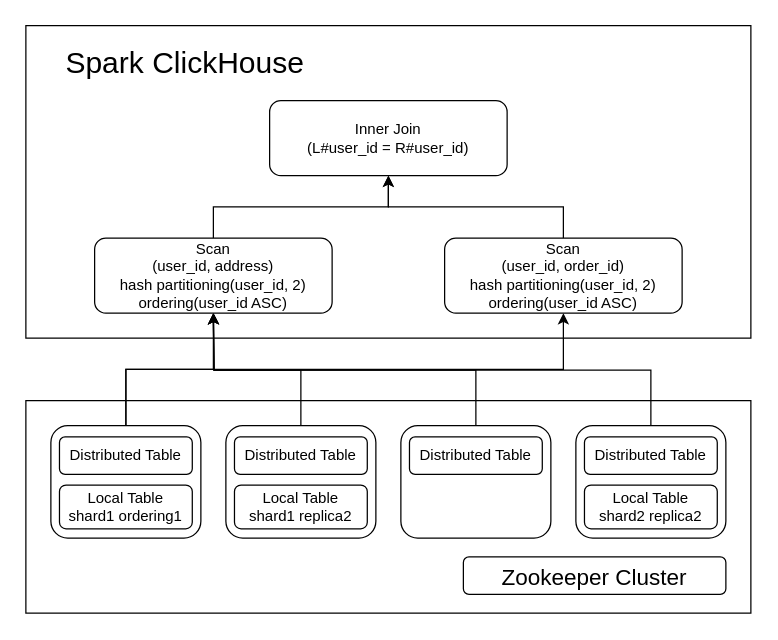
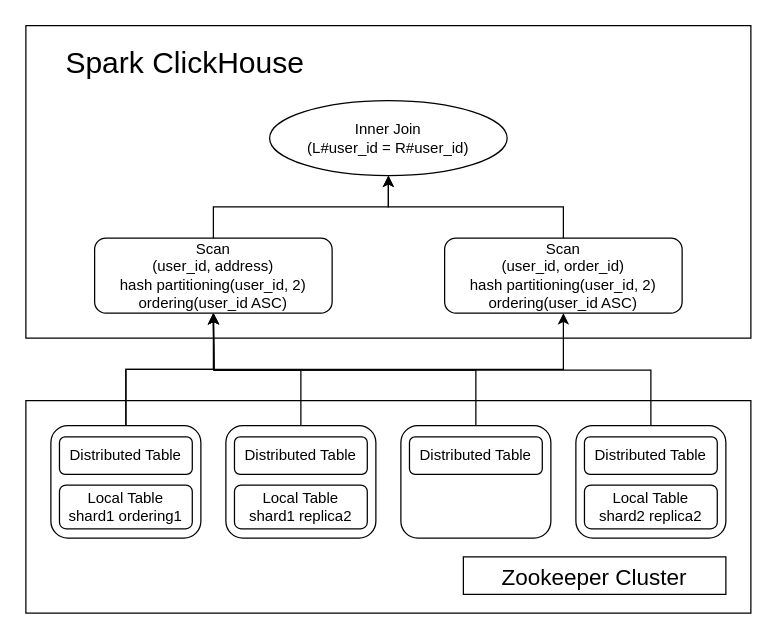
node "Inner Join (L#user_id = R#user_id)": shape rounded rectangle -> ellipse
node "Zookeeper Cluster": shape rounded rectangle -> rectangle
